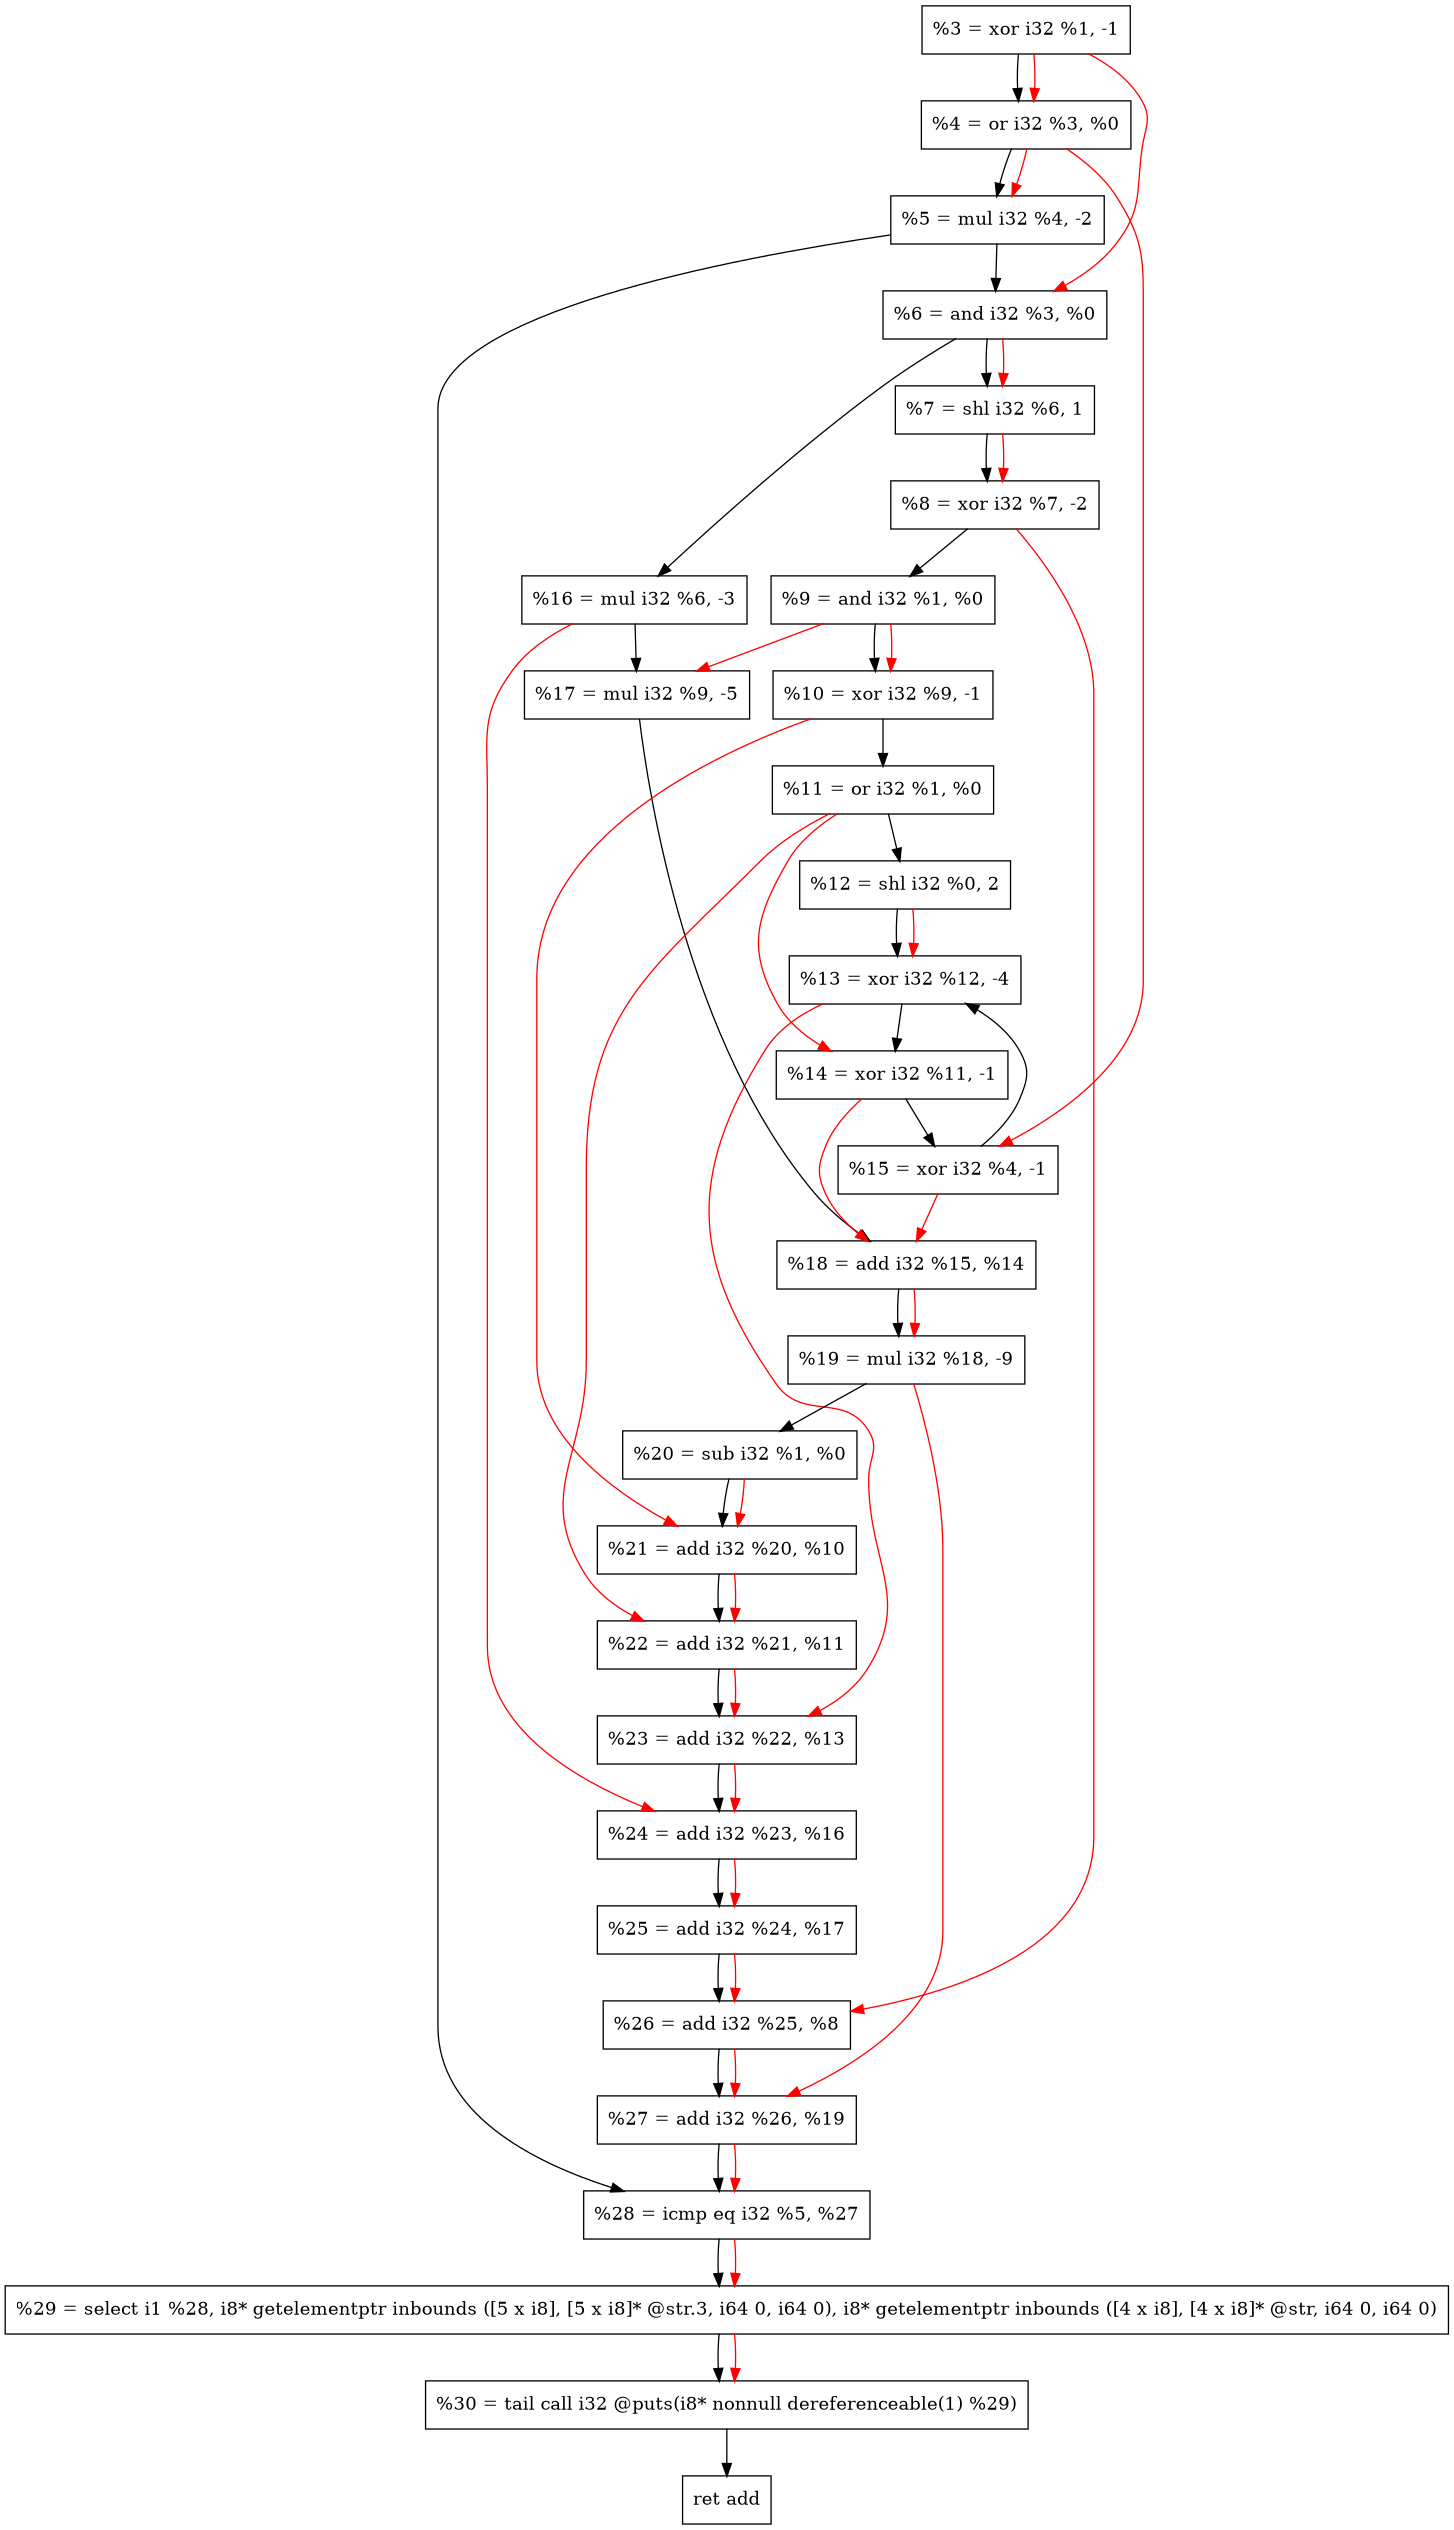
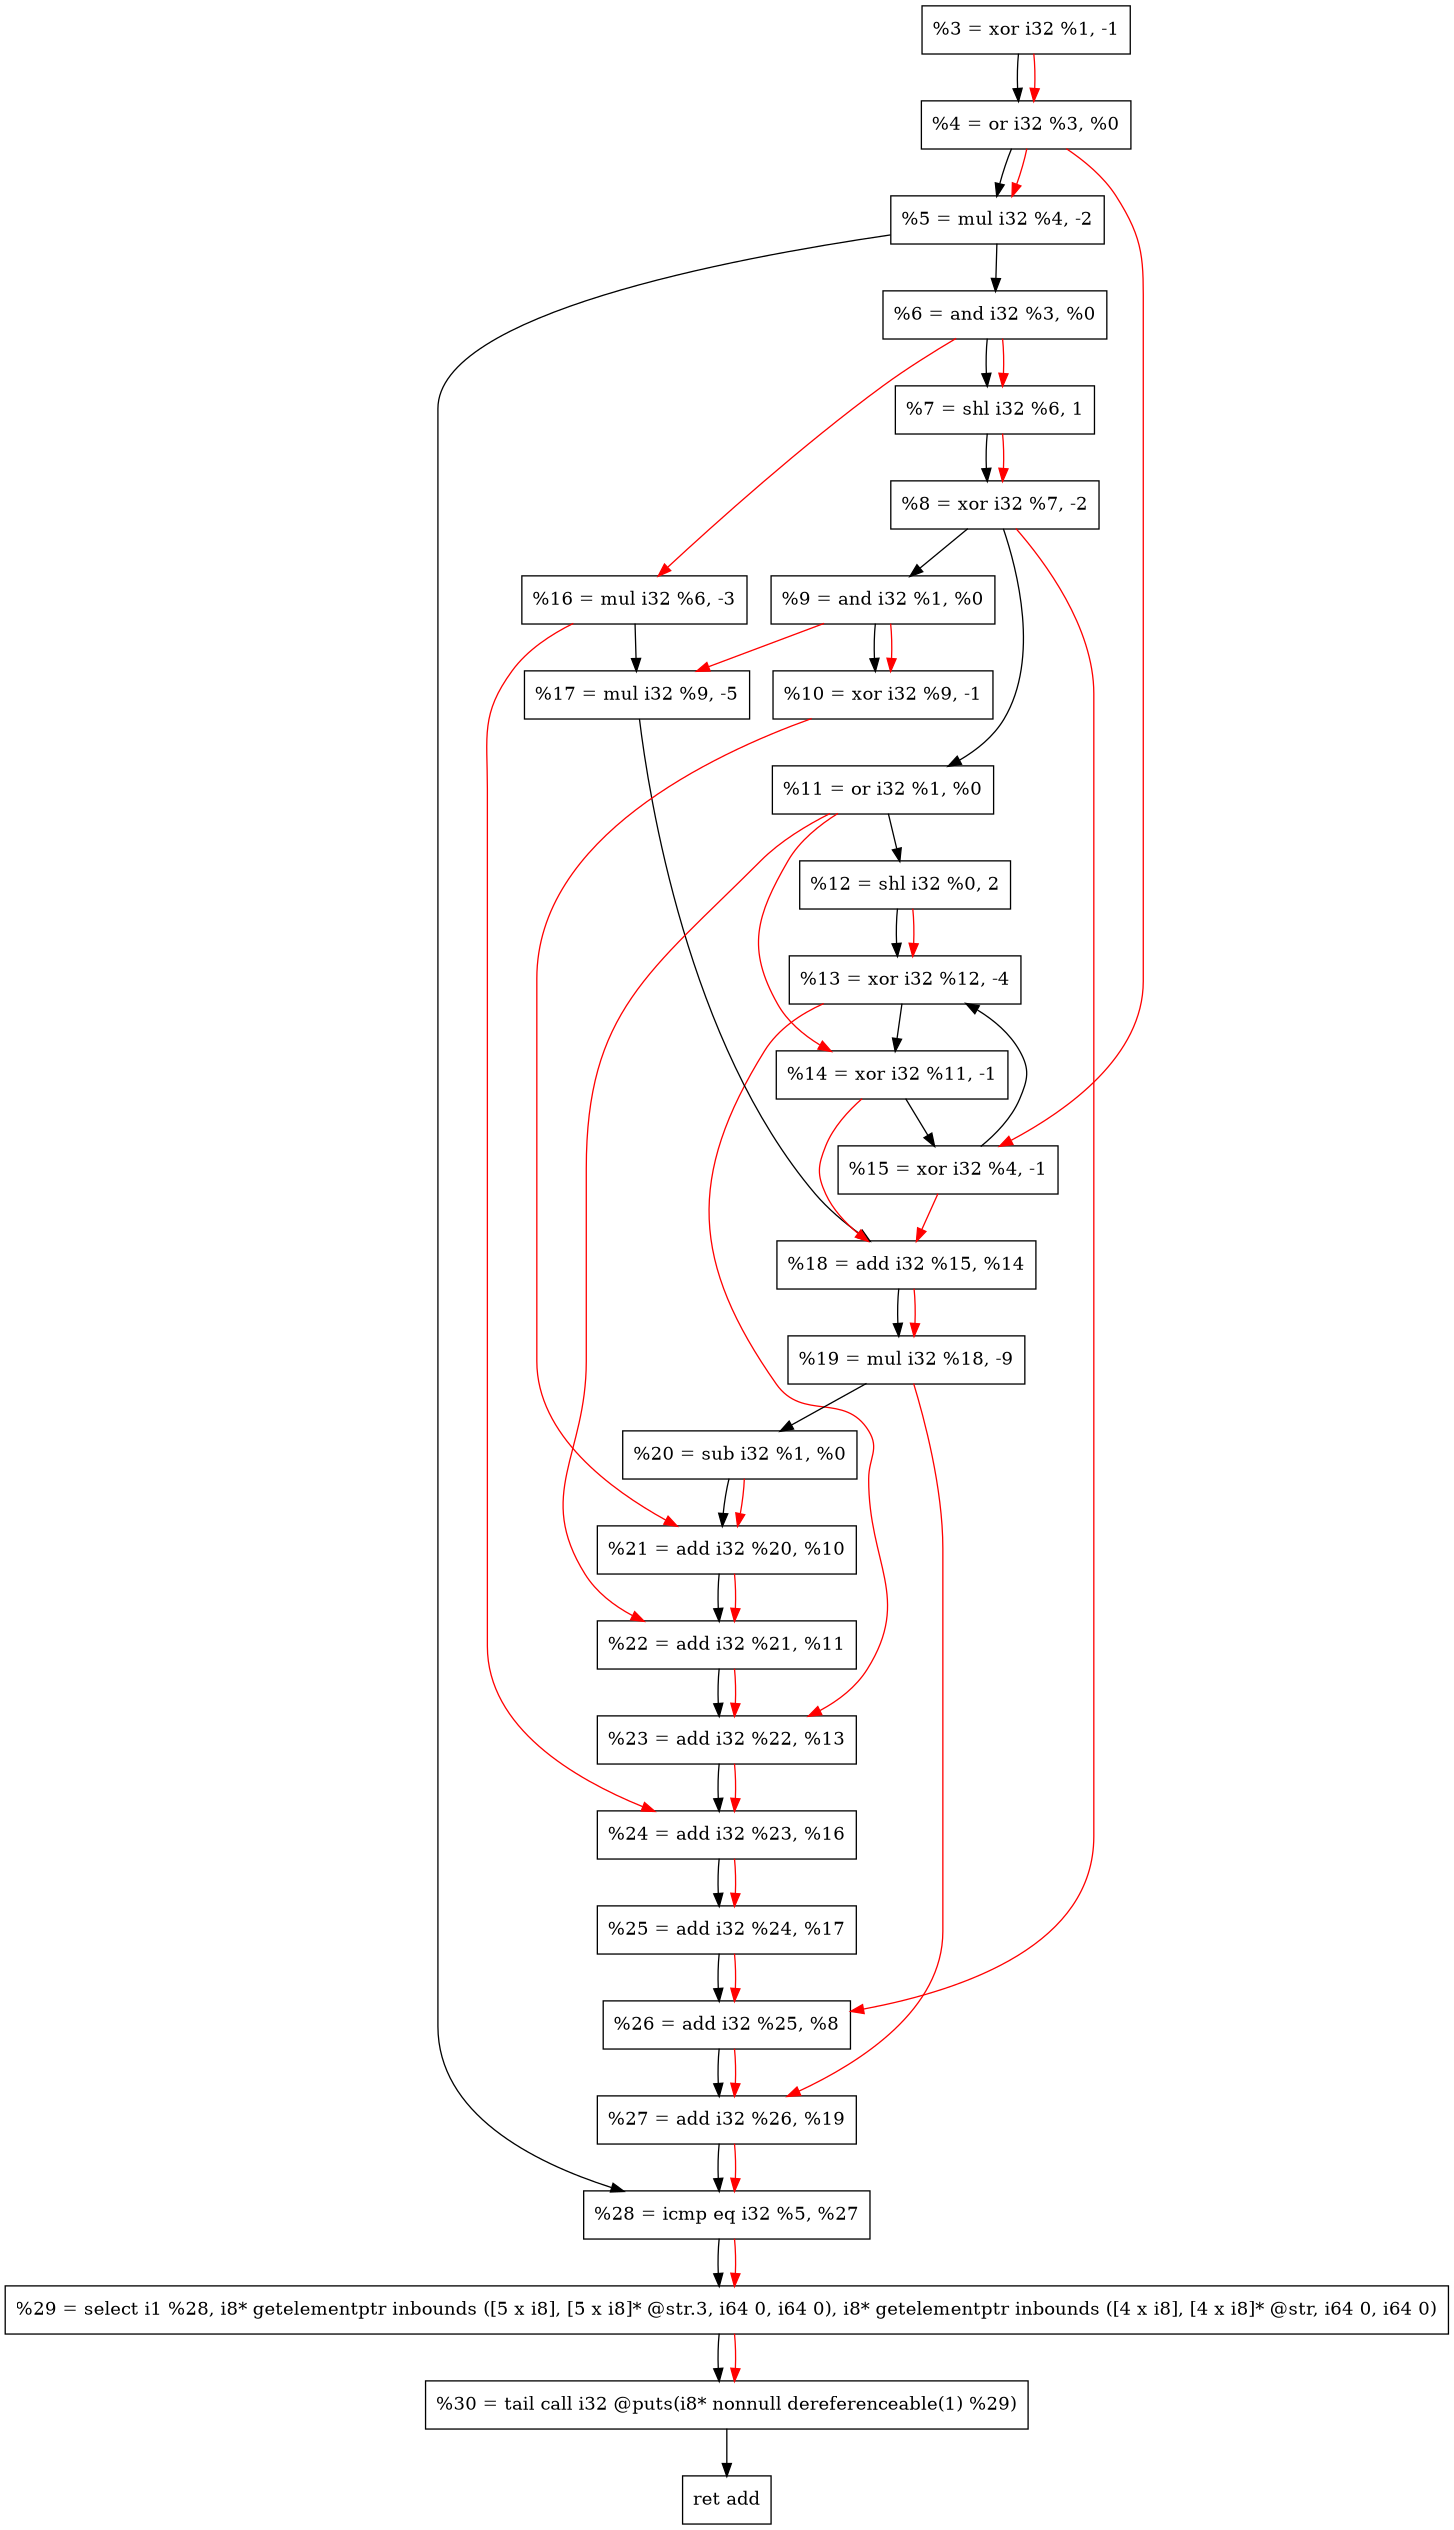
edge "%3 = xor i32 %1, -1" -> "%6 = and i32 %3, %0": removed
edge "%6 = and i32 %3, %0" -> "%16 = mul i32 %6, -3": color black -> red
edge "%10 = xor i32 %9, -1" -> "%11 = or i32 %1, %0": now "%8 = xor i32 %7, -2" -> "%11 = or i32 %1, %0"
